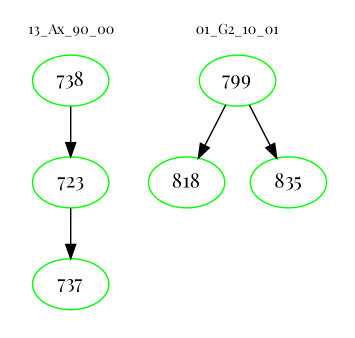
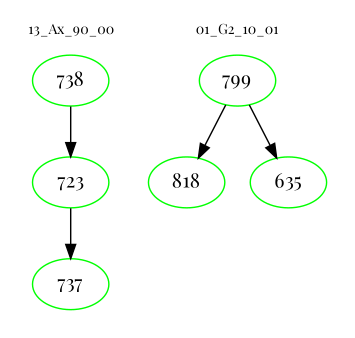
node "835": label "835" -> "635"
